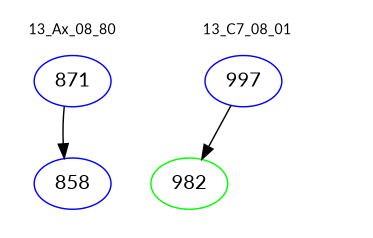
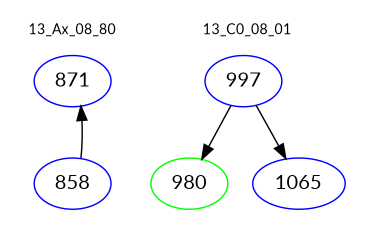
cluster "13_C7_08_01": label "13_C7_08_01" -> "13_C0_08_01"
edge "871" -> "858": reversed
node "982": label "982" -> "980"
node "1065": added
